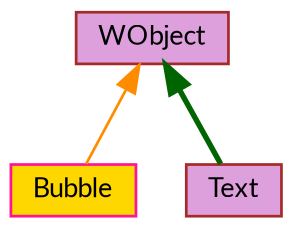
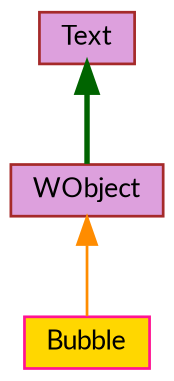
edge "Text" -> "WObject": reversed
